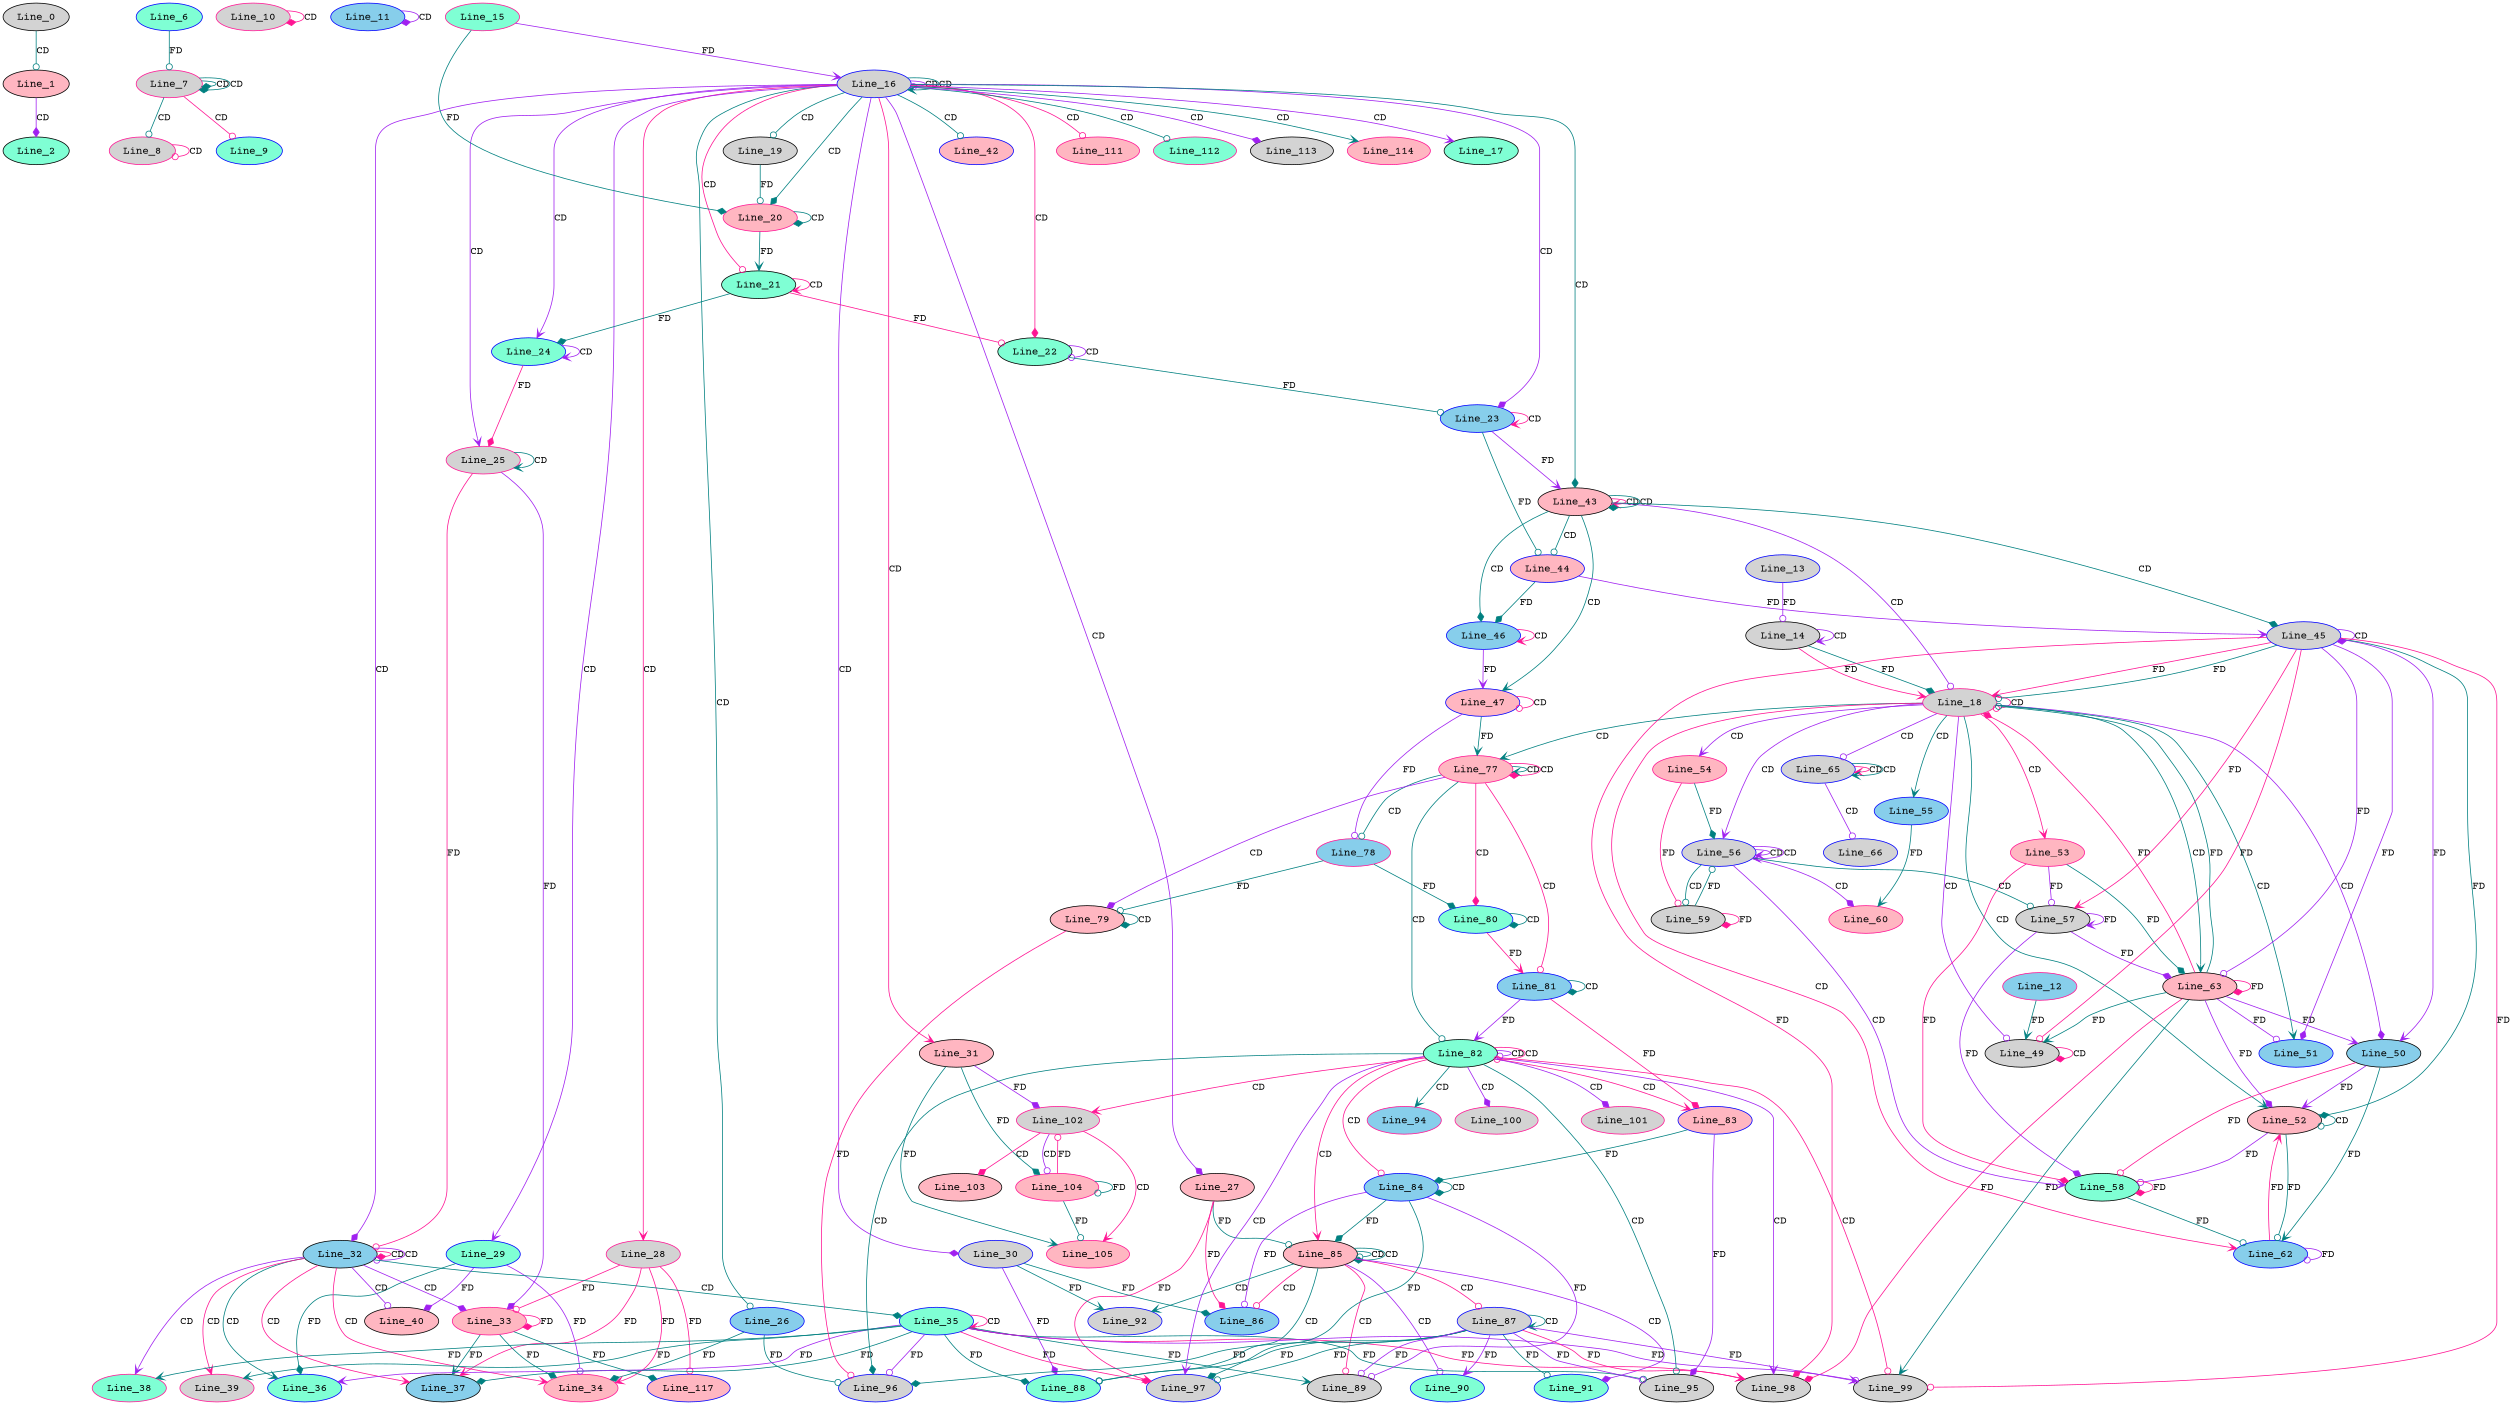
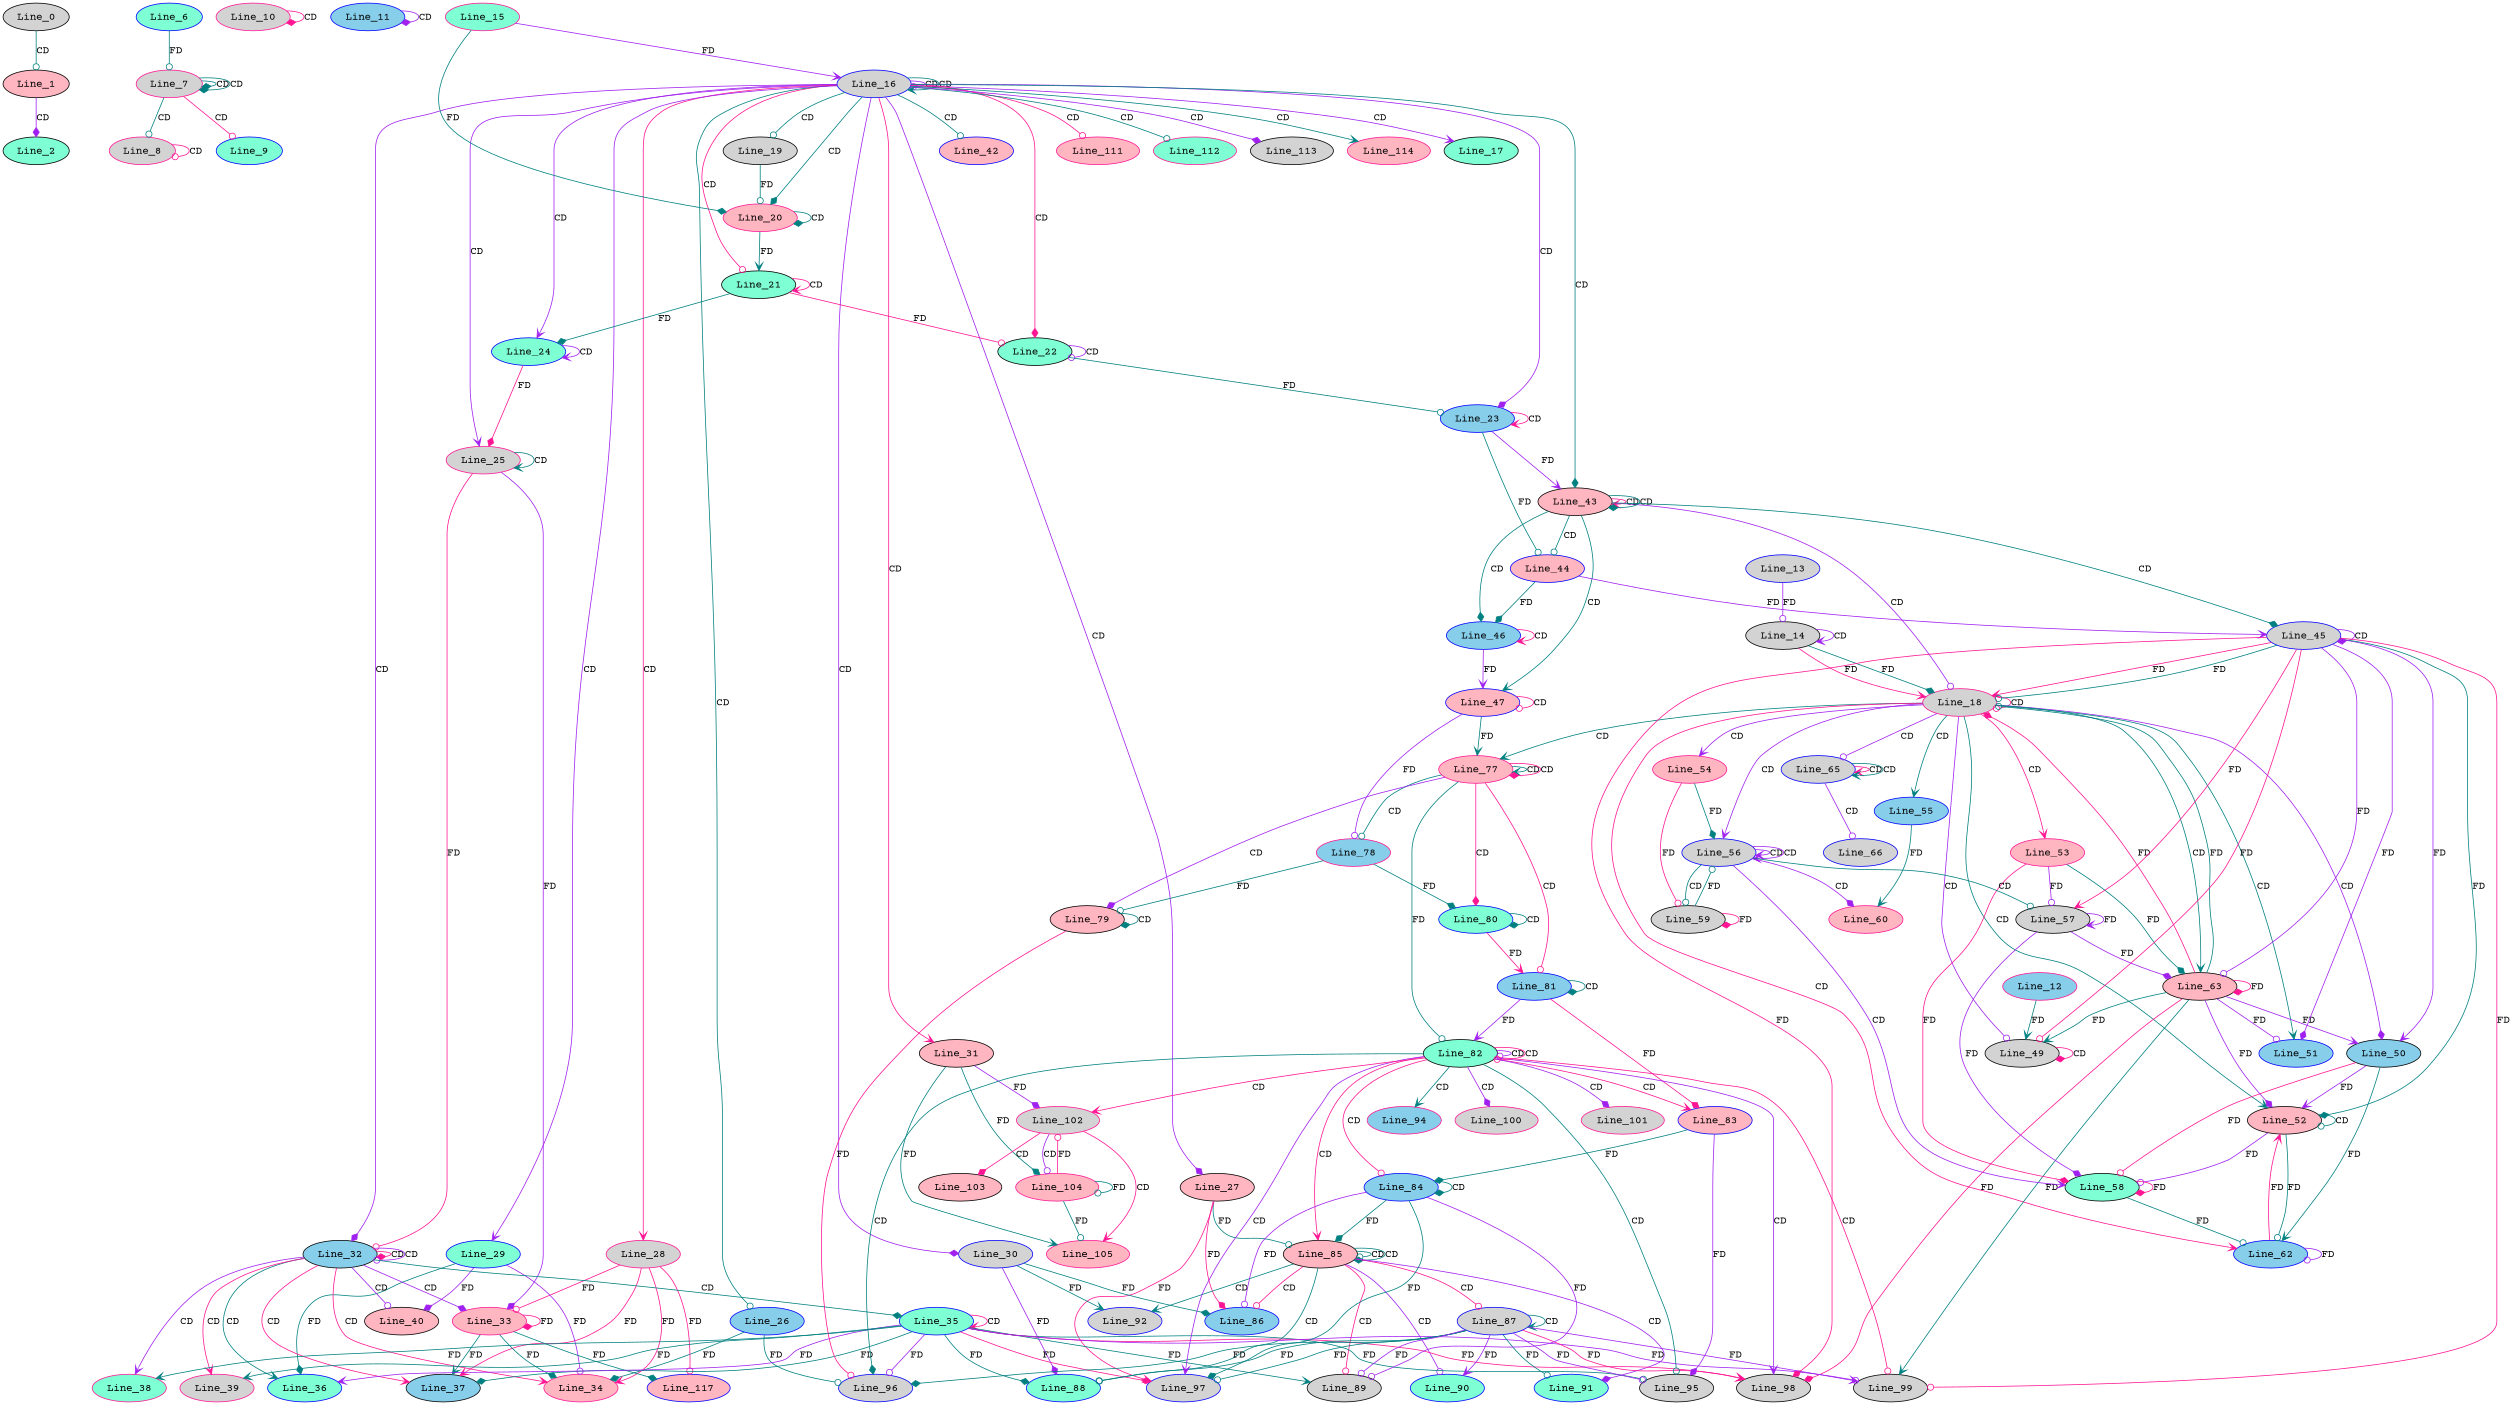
edge "Line_77" -> "Line_82": label "CD" -> "FD"
